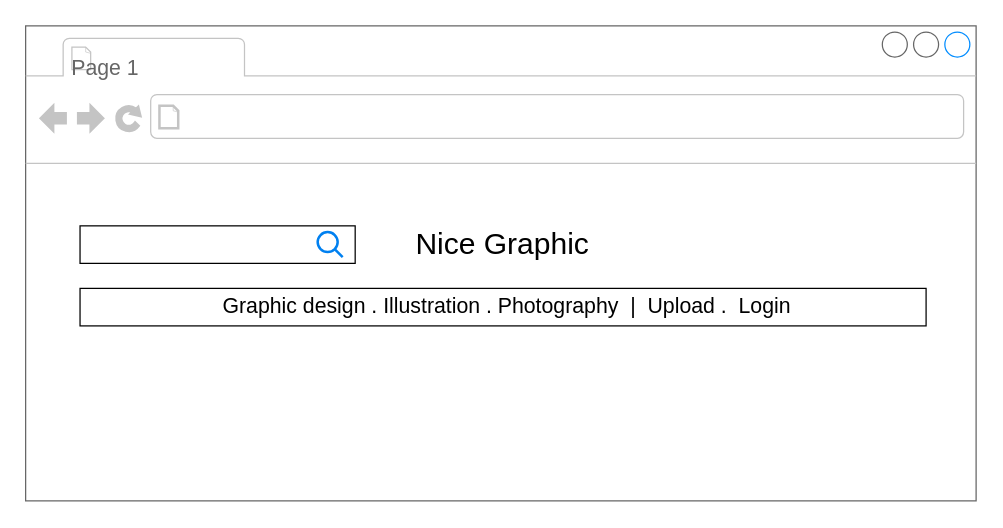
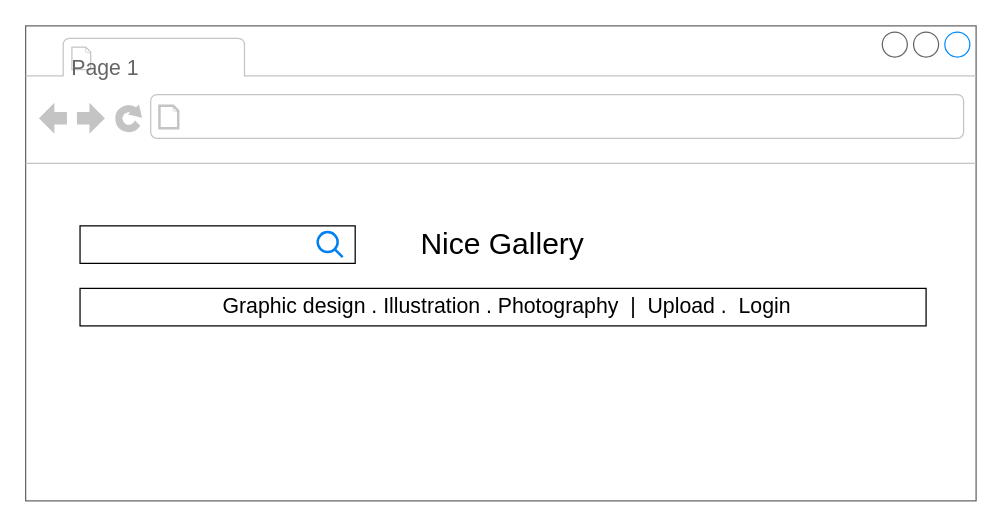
node "Nice Graphic": label "Nice Graphic" -> "Nice Gallery"
